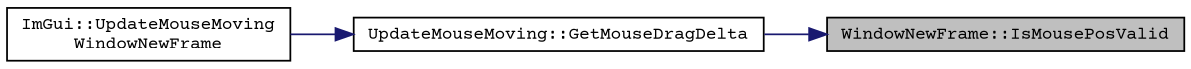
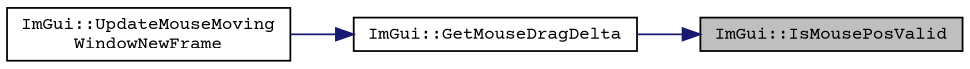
node "UpdateMouseMoving::GetMouseDragDelta": label "UpdateMouseMoving::GetMouseDragDelta" -> "ImGui::GetMouseDragDelta"
node "WindowNewFrame::IsMousePosValid": label "WindowNewFrame::IsMousePosValid" -> "ImGui::IsMousePosValid"
